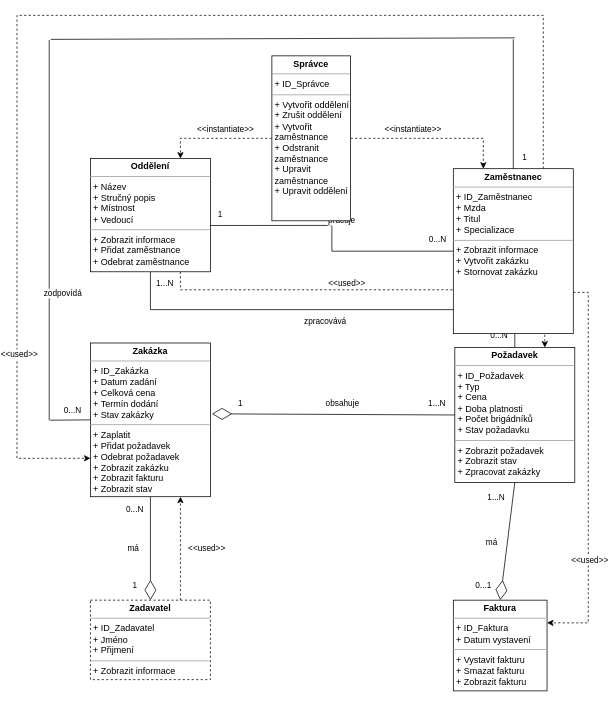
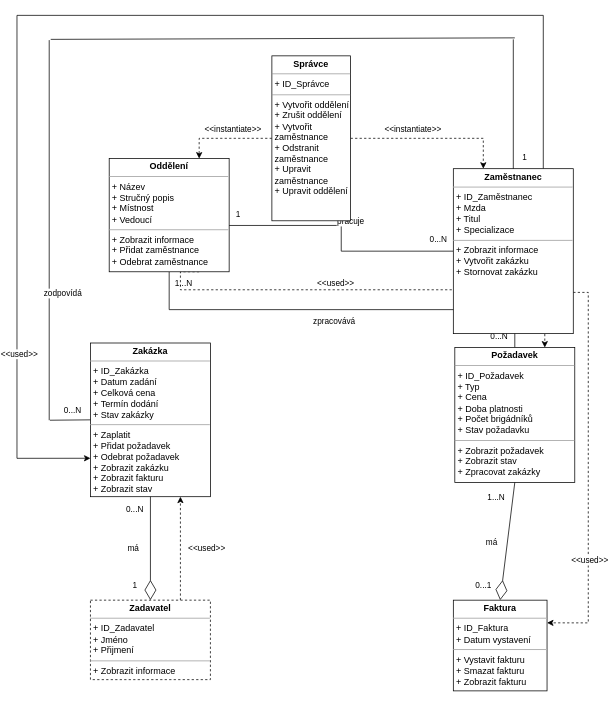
edge "Zaměstnanec + ID_Zaměstnanec + Mzda + Titul + Specializace + Zobrazit informace + Vytvořit zakázku + Stornovat zakázku" -> "Zakázka + ID_Zakázka + Datum zadání + Celková cena + Termín dodání + Stav zakázky + Zaplatit + Přidat požadavek + Odebrat požadavek + Zobrazit zakázku + Zobrazit fakturu + Zobrazit stav": style dashed -> solid
node "Oddělení + Název + Stručný popis + Místnost + Vedoucí + Zobrazit informace + Přidat zaměstnance + Odebrat zaměstnance": moved (150, 215) -> (169, 215)
edge "Požadavek + ID_Požadavek + Typ + Cena + Doba platnosti + Počet brigádníků + Stav požadavku + Zobrazit požadavek + Zobrazit stav + Zpracovat zakázky" -> "Zakázka + ID_Zakázka + Datum zadání + Celková cena + Termín dodání + Stav zakázky + Zaplatit + Přidat požadavek + Odebrat požadavek + Zobrazit zakázku + Zobrazit fakturu + Zobrazit stav": removed, labels "1...N", "obsahuje", "1"
